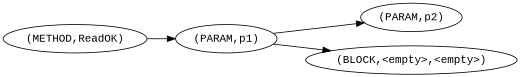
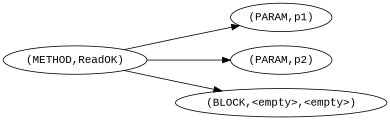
edge "(PARAM,p1)" -> "(PARAM,p2)": now "(METHOD,ReadOK)" -> "(PARAM,p2)"
edge "(PARAM,p1)" -> "(BLOCK,<empty>,<empty>)": now "(METHOD,ReadOK)" -> "(BLOCK,<empty>,<empty>)"
